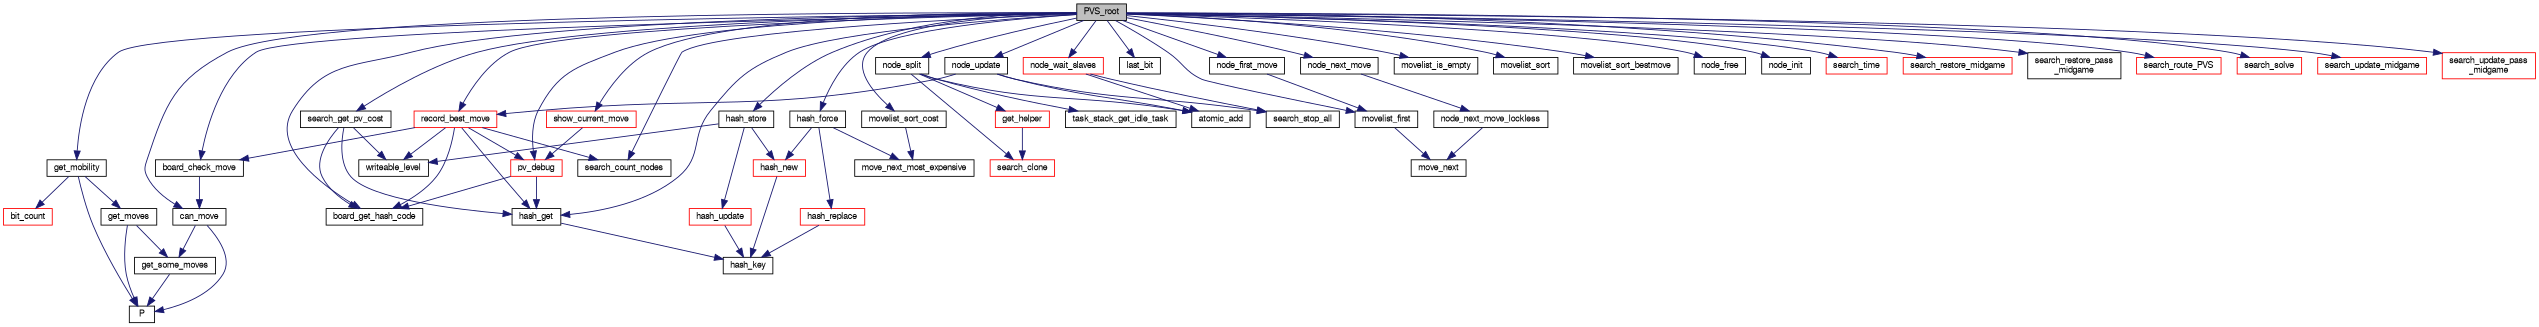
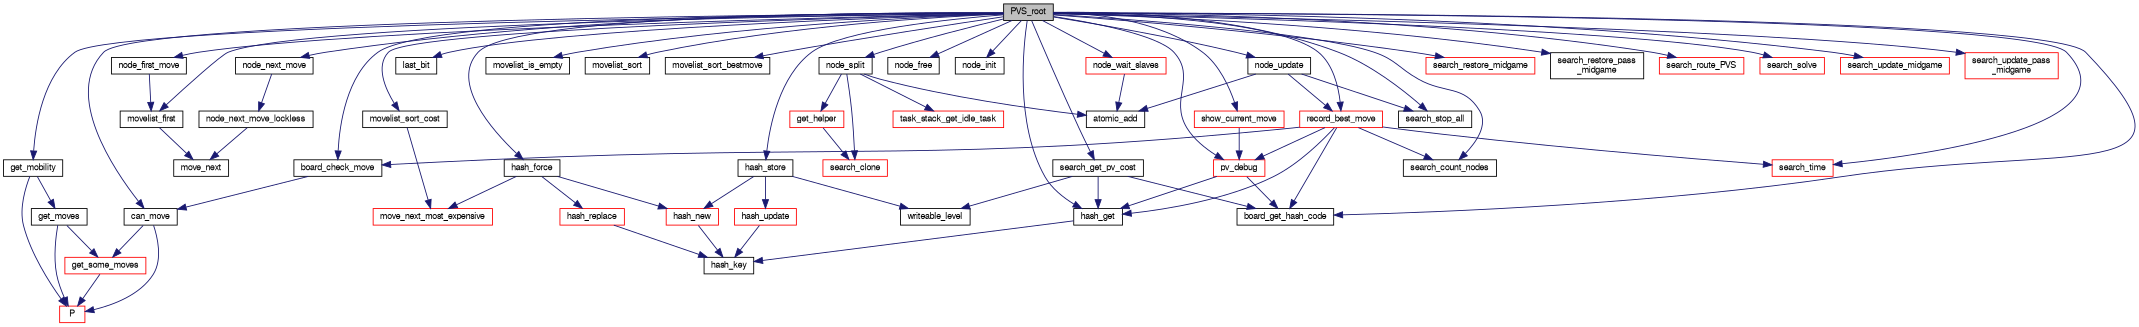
edge "node_wait_slaves" -> "search_stop_all": now "PVS_root" -> "search_stop_all"
node "task_stack_get_idle_task": color black -> red
edge "record_best_move" -> "writeable_level": now "record_best_move" -> "search_time"
node "move_next_most_expensive": color black -> red
node "bit_count": removed
node "get_some_moves": color black -> red
node "P": color black -> red
